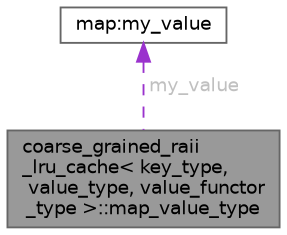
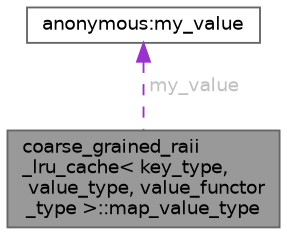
node "map:my_value": label "map:my_value" -> "anonymous:my_value"
